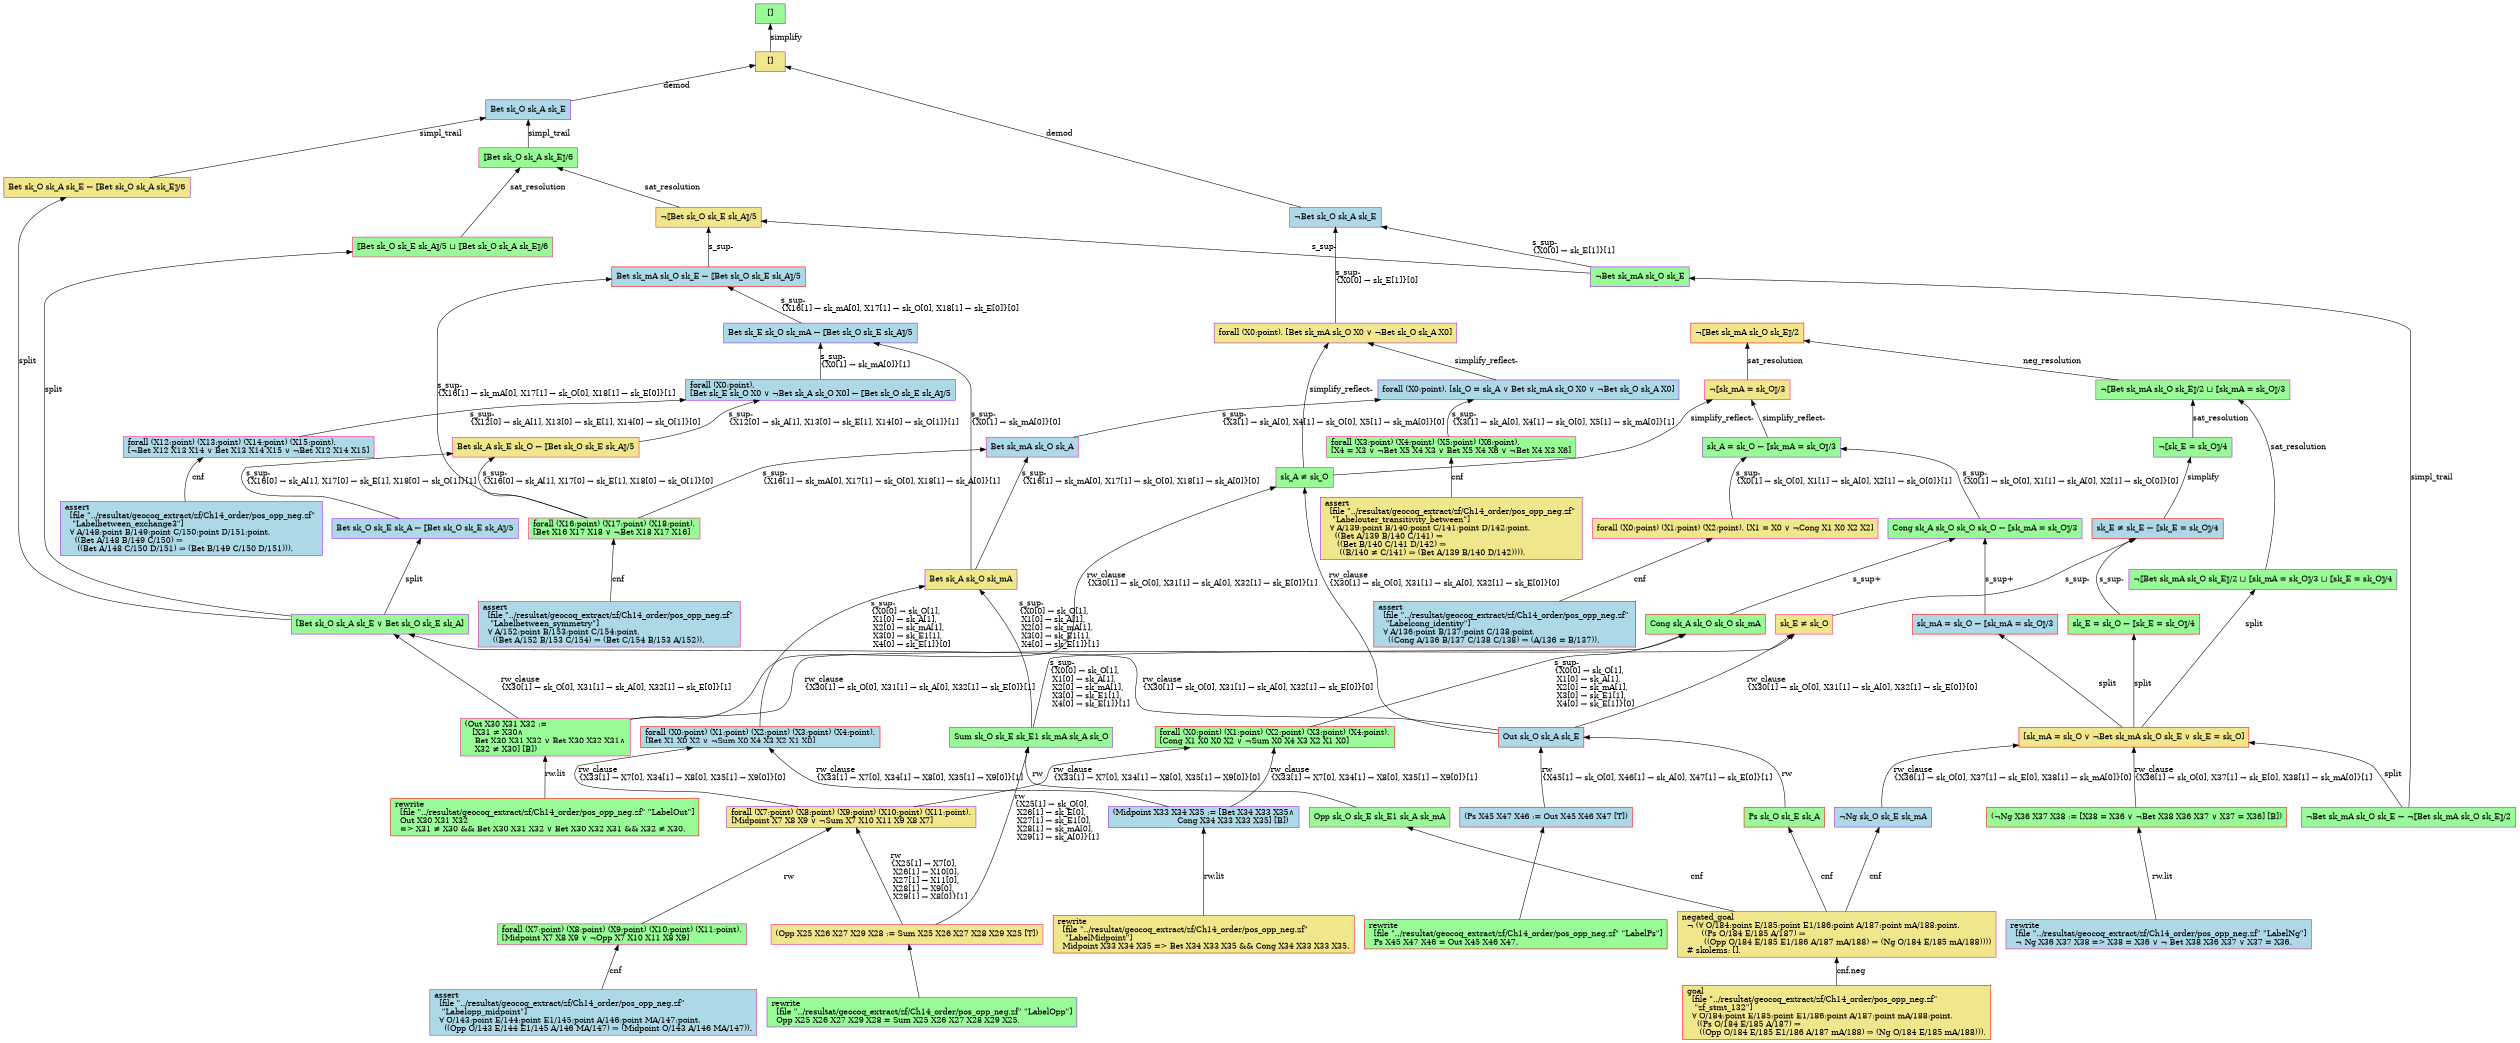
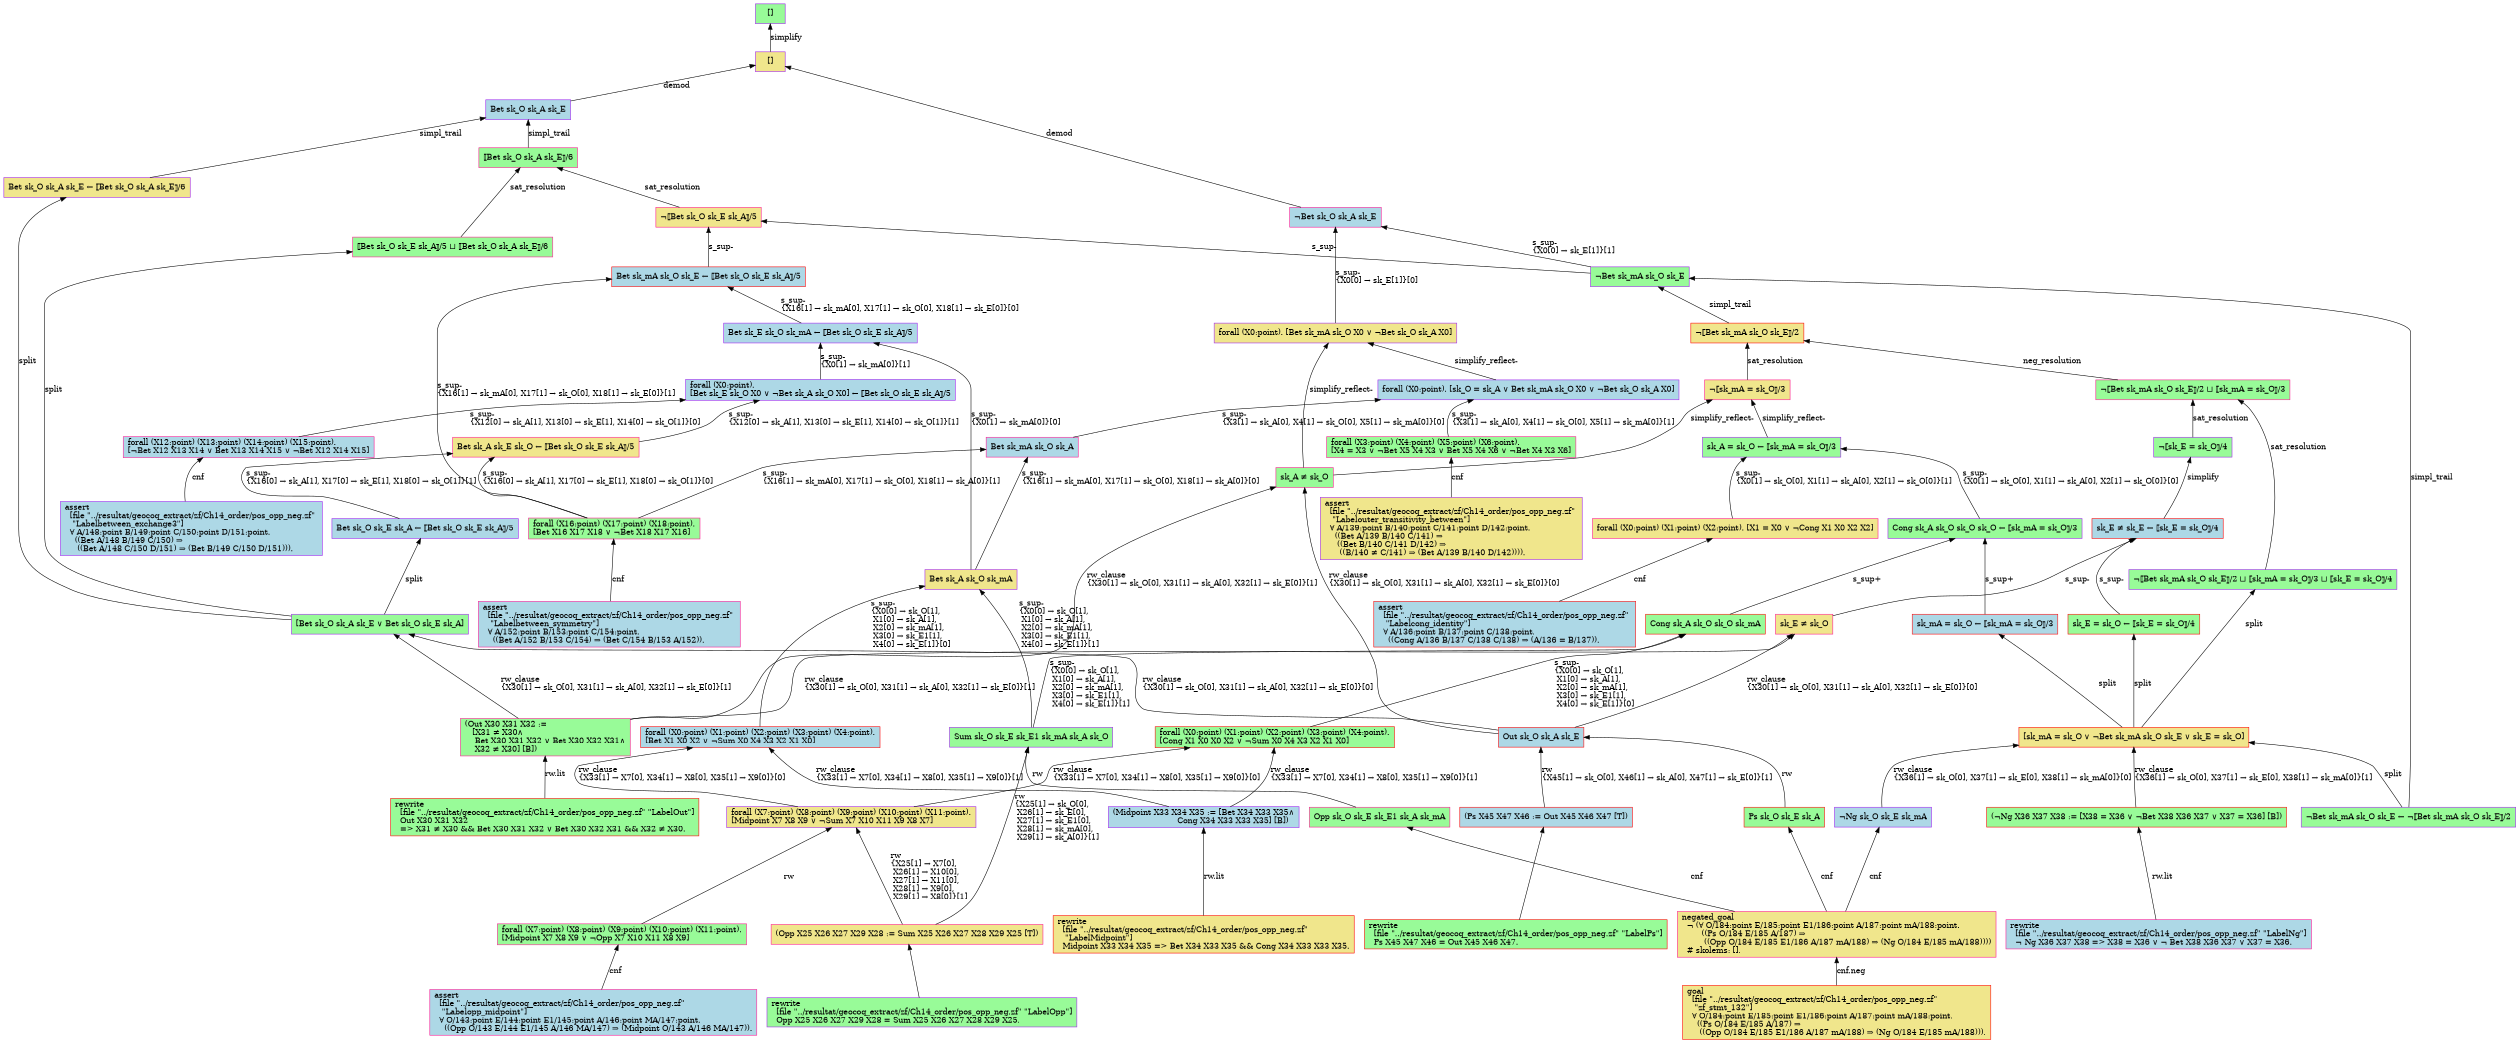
edge "¬⟦Bet sk_mA sk_O sk_E⟧/2" -> "¬Bet sk_mA sk_O sk_E": added, label "simpl_trail"
